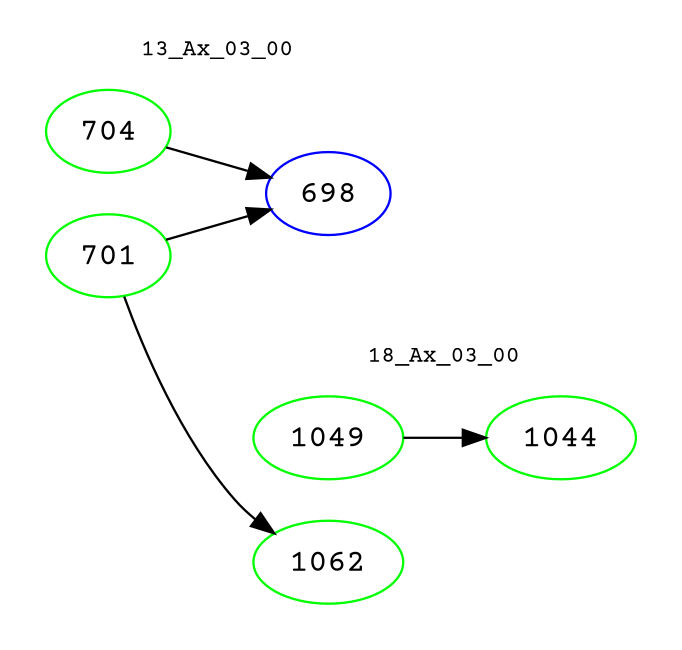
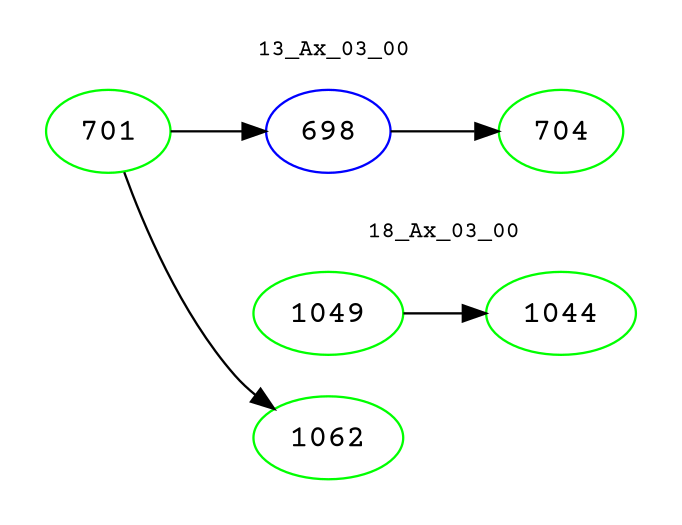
edge "704" -> "698": reversed
